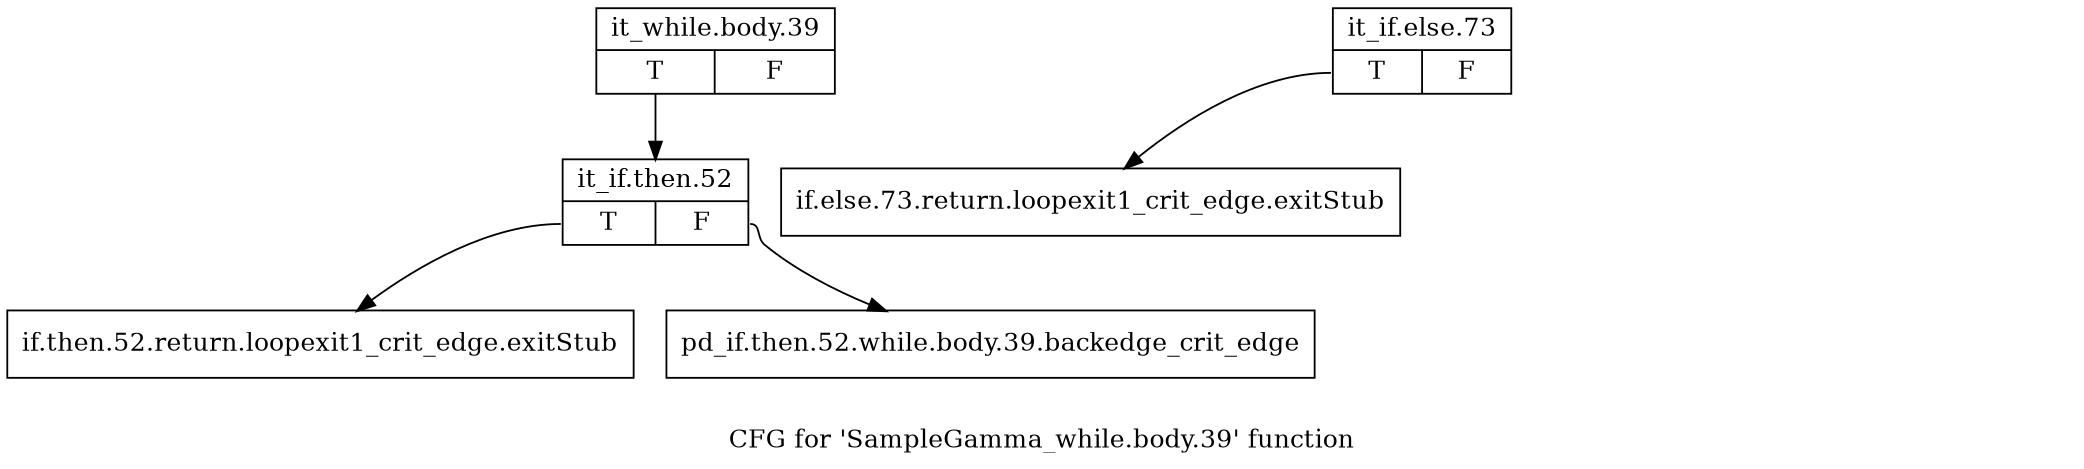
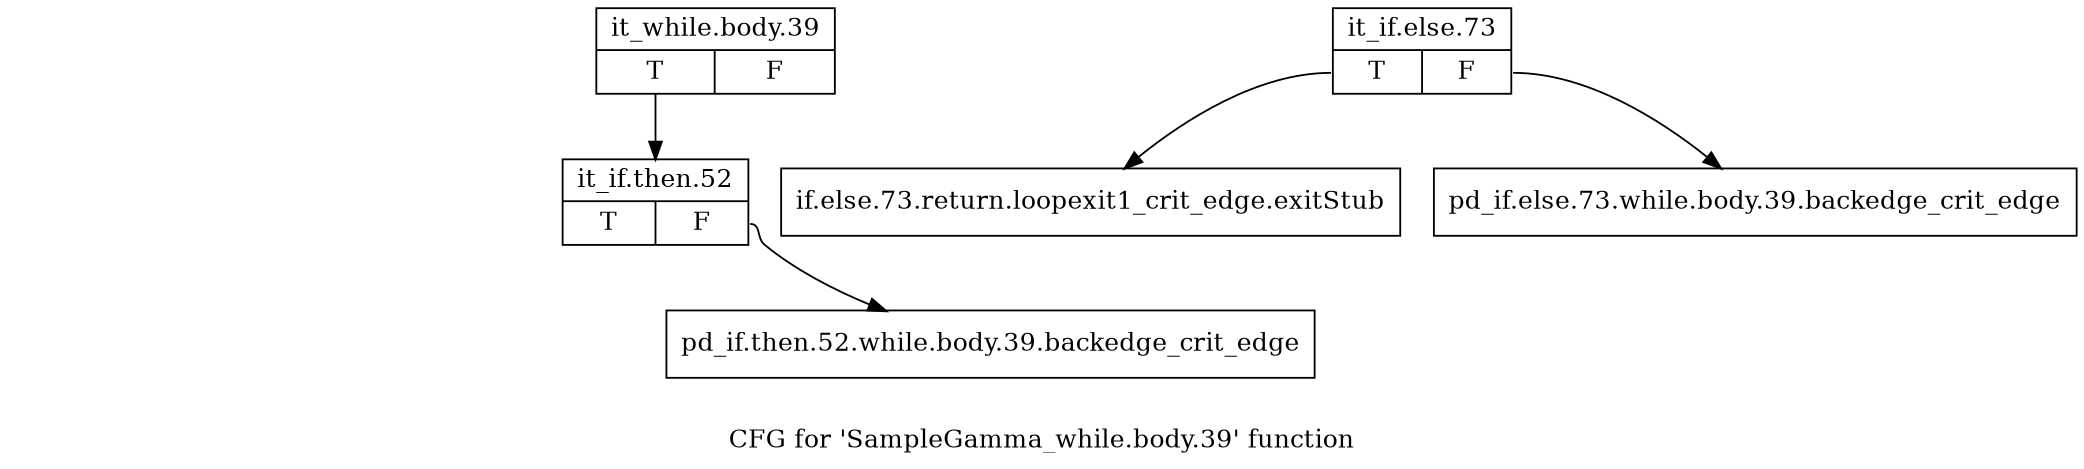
node "pd_if.else.73.while.body.39.backedge_crit_edge": added
node "if.then.52.return.loopexit1_crit_edge.exitStub": removed
